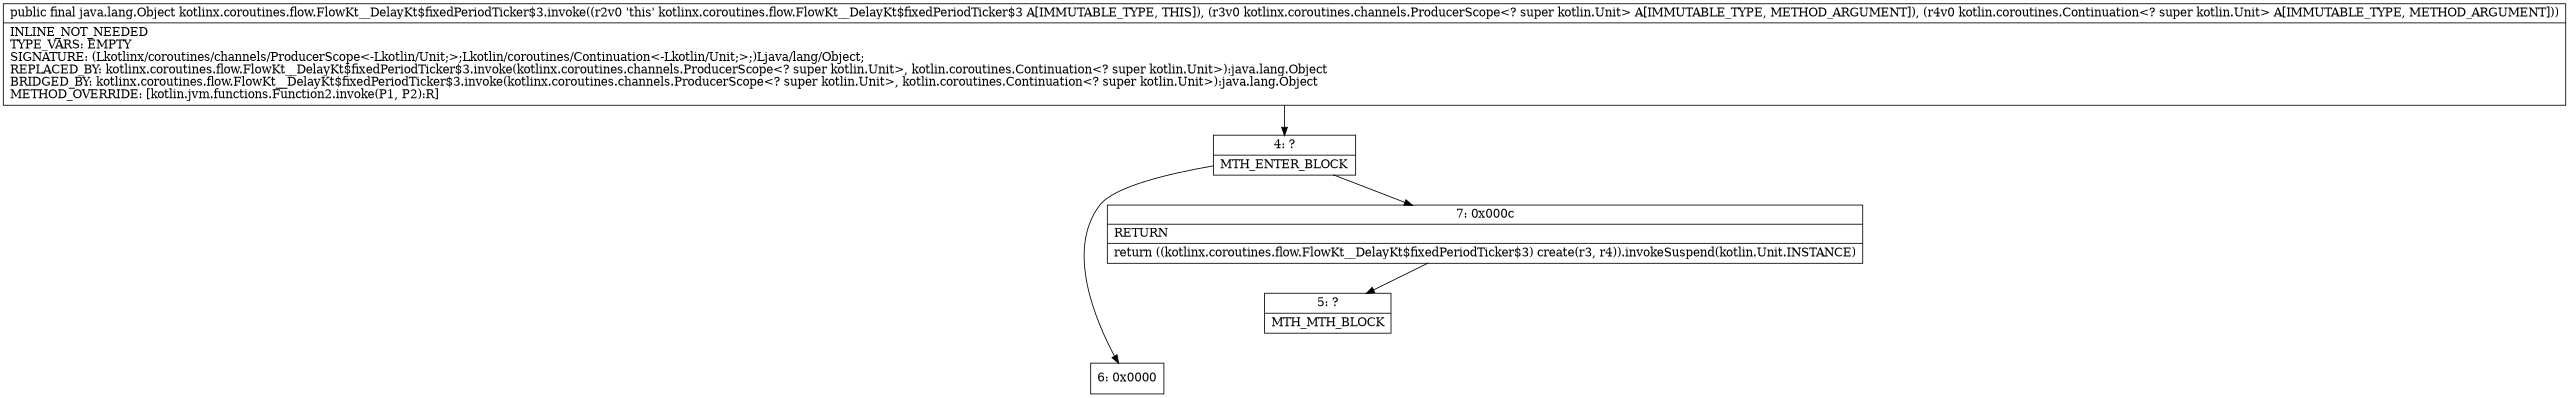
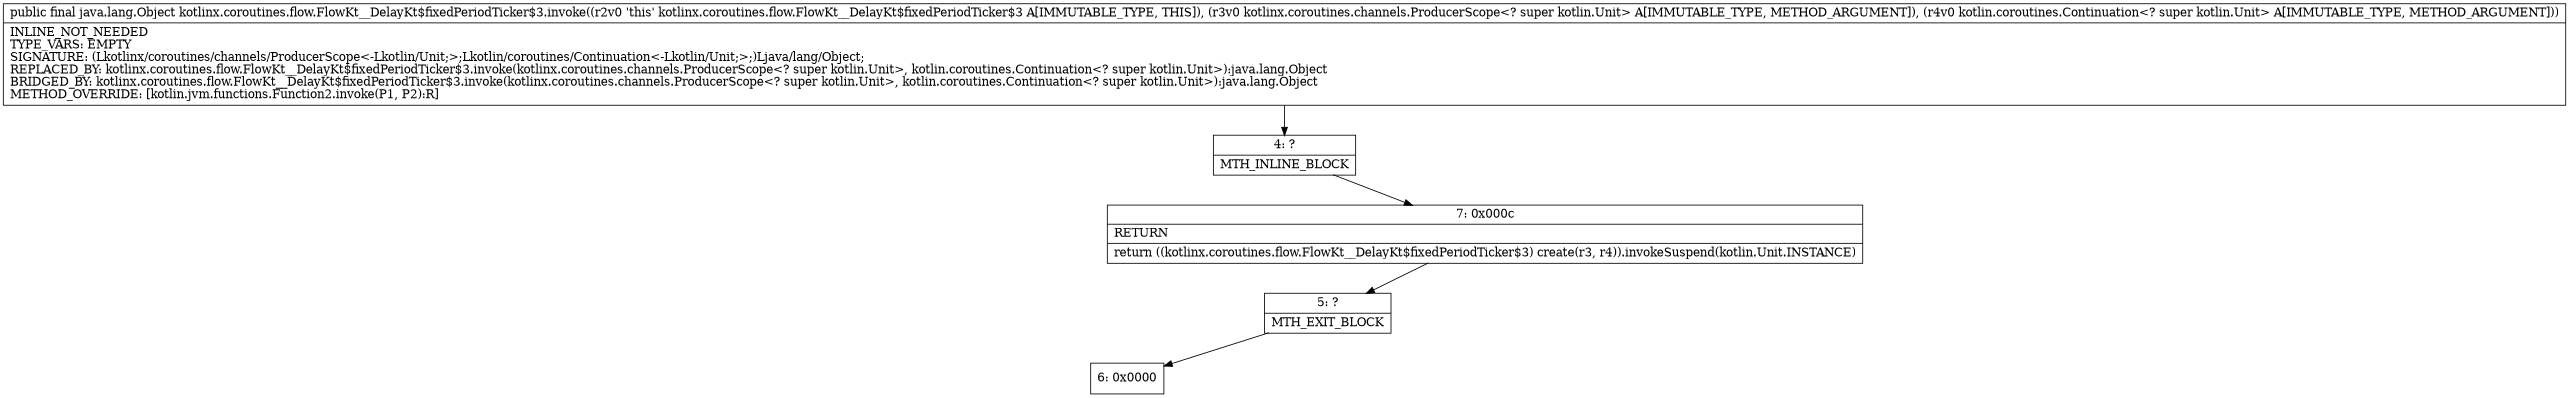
node "4: ?": text "MTH_ENTER_BLOCK" -> "MTH_INLINE_BLOCK"
edge "4: ?" -> "6: 0x0000": now "5: ?" -> "6: 0x0000"
node "5: ?": text "MTH_MTH_BLOCK" -> "MTH_EXIT_BLOCK"
